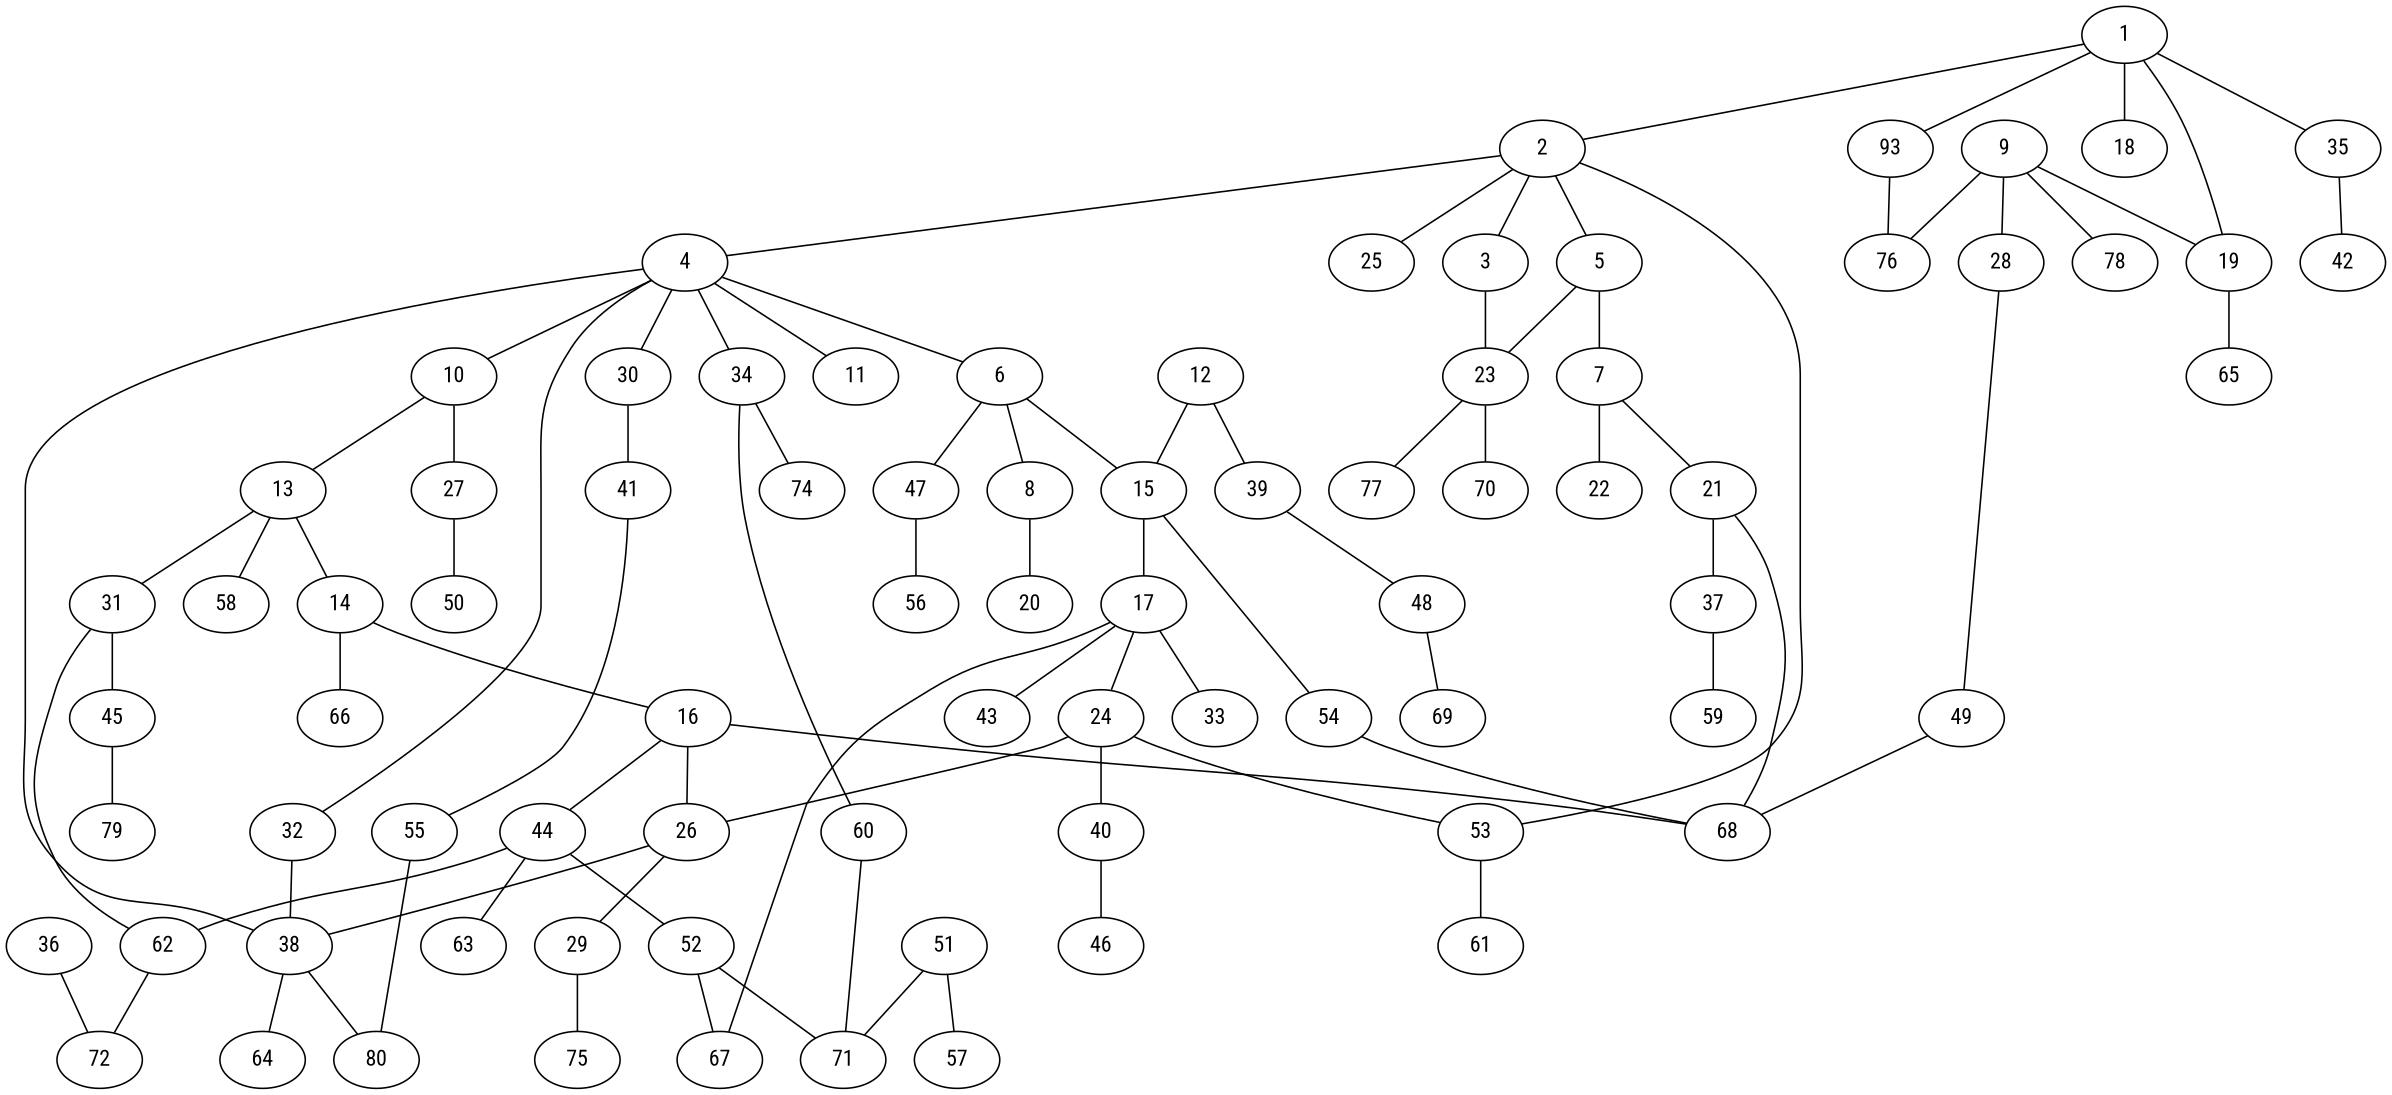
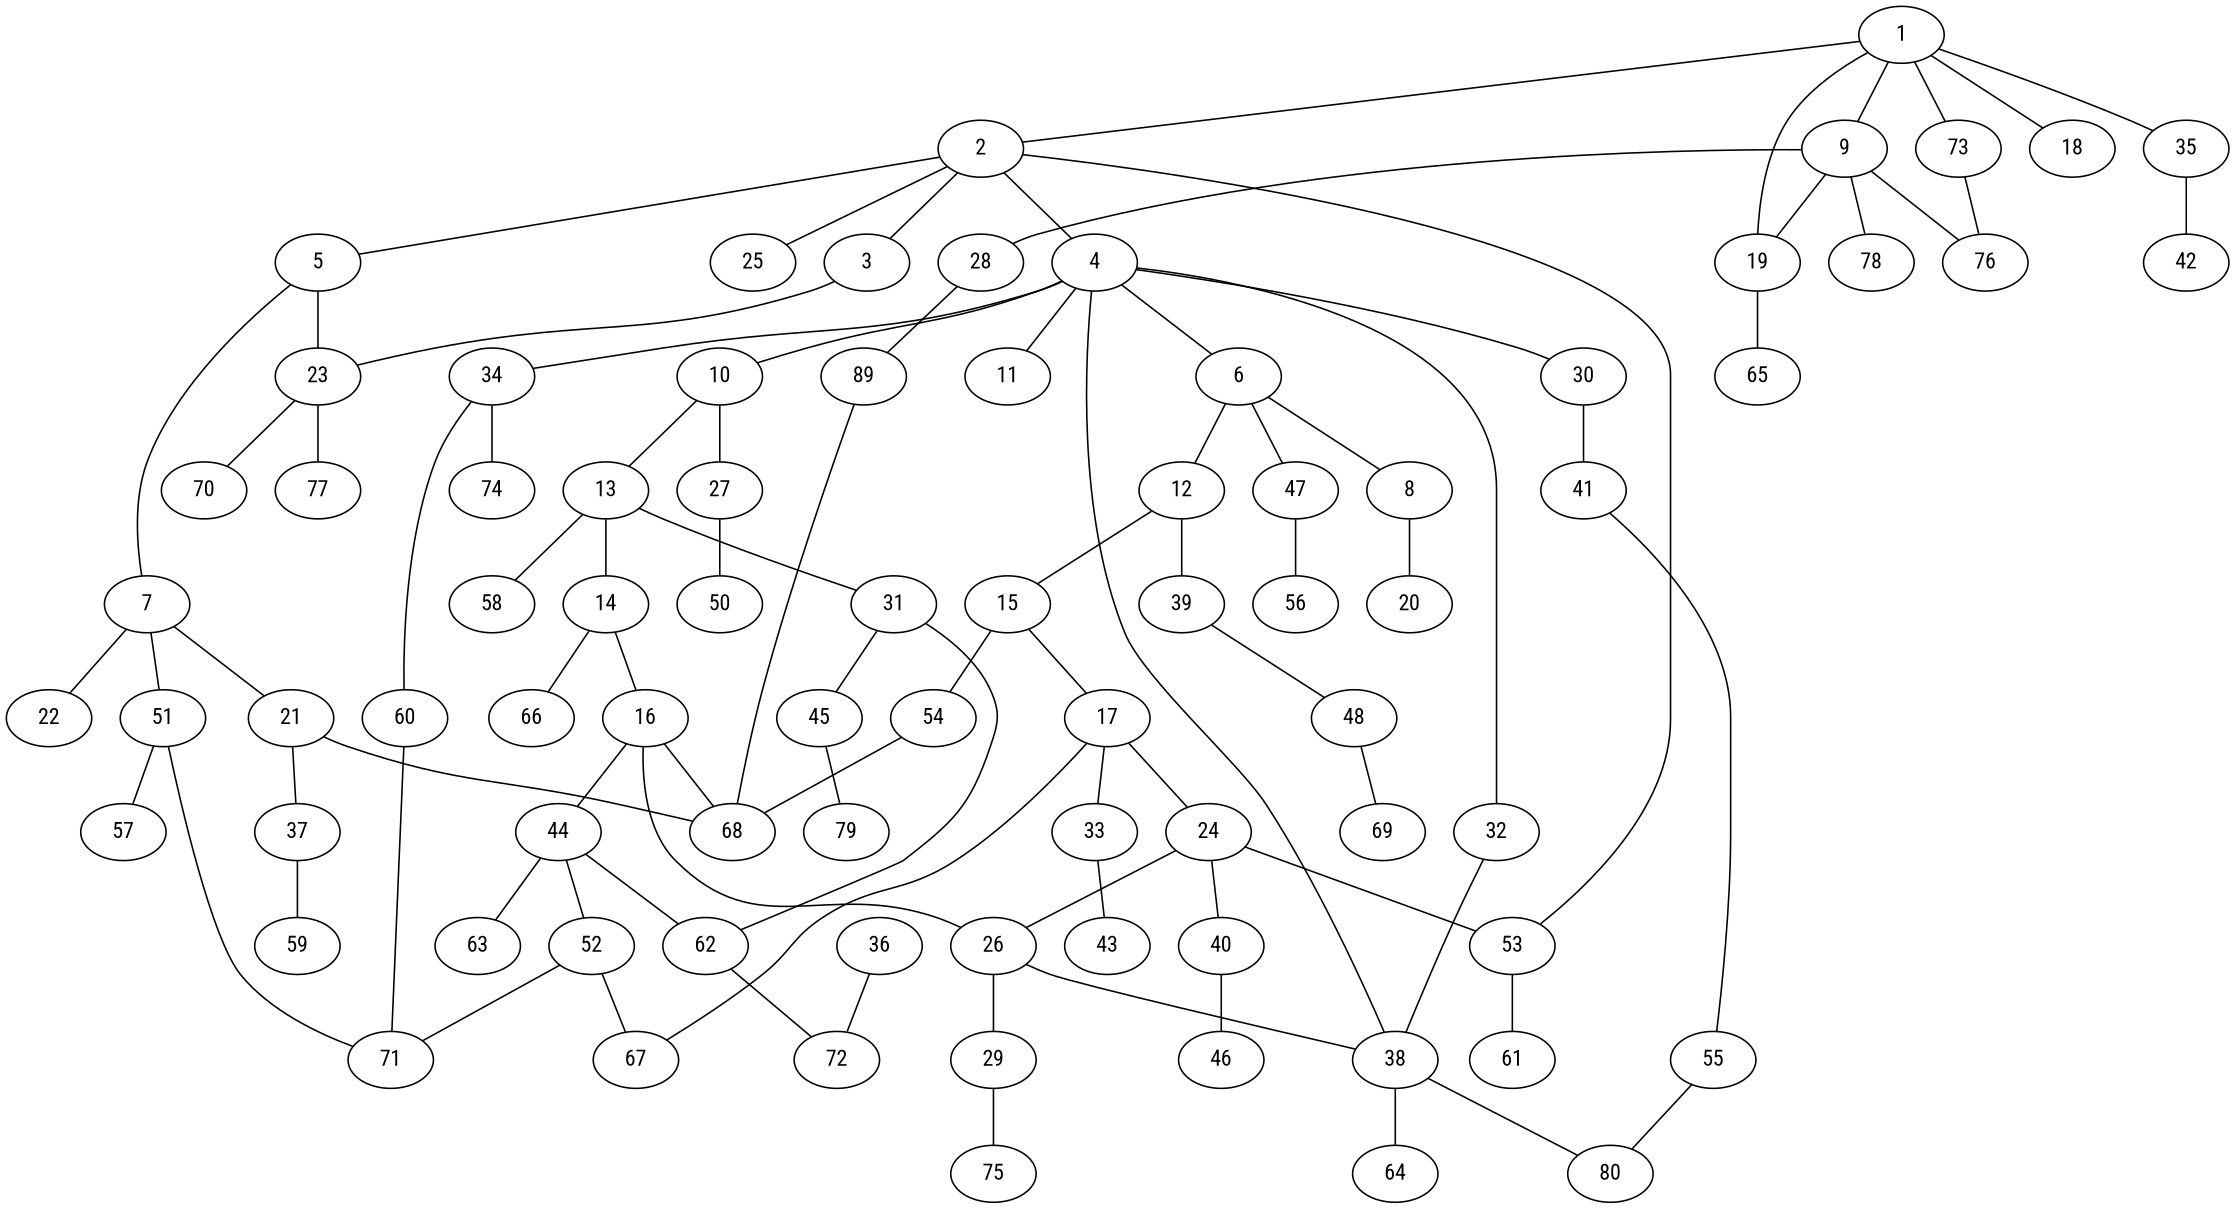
edge "1" -- "9": added
node "93": label "93" -> "73"
edge "6" -- "15": now "6" -- "12"
edge "7" -- "51": added
edge "17" -- "43": now "33" -- "43"
node "49": label "49" -> "89"
